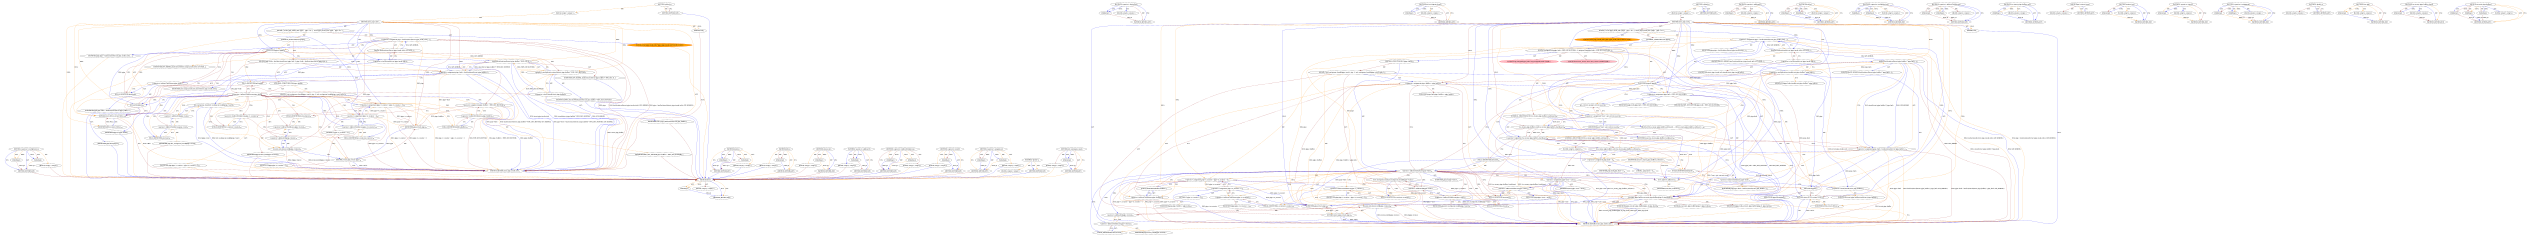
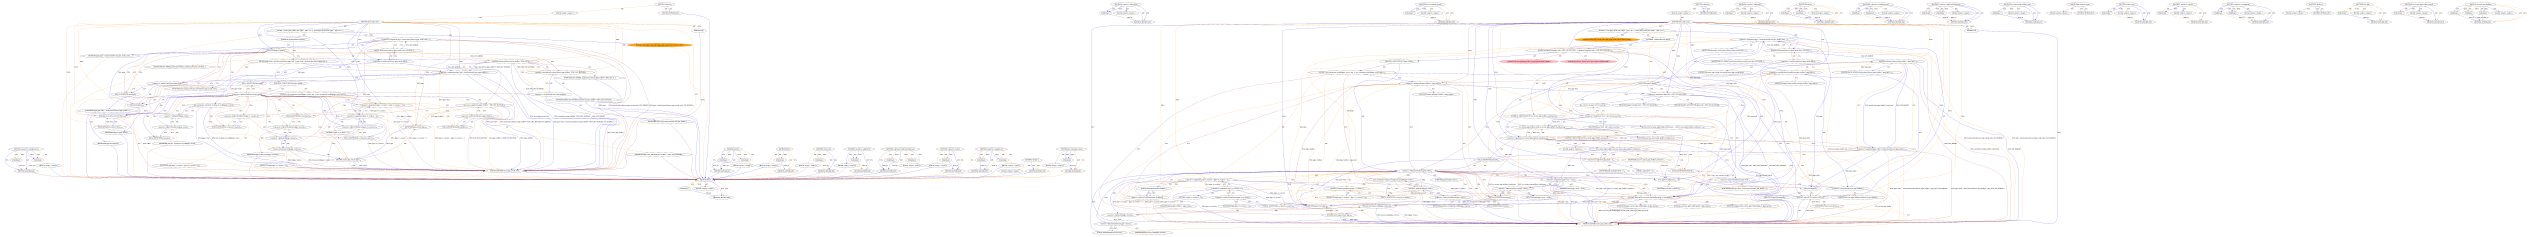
edge "(<operator>.assignment,pipe_bufs = PIPE_DEF_BUFFERS)" -> "(<operator>.assignment,pipe->buffers = pipe_bufs)": reversed
